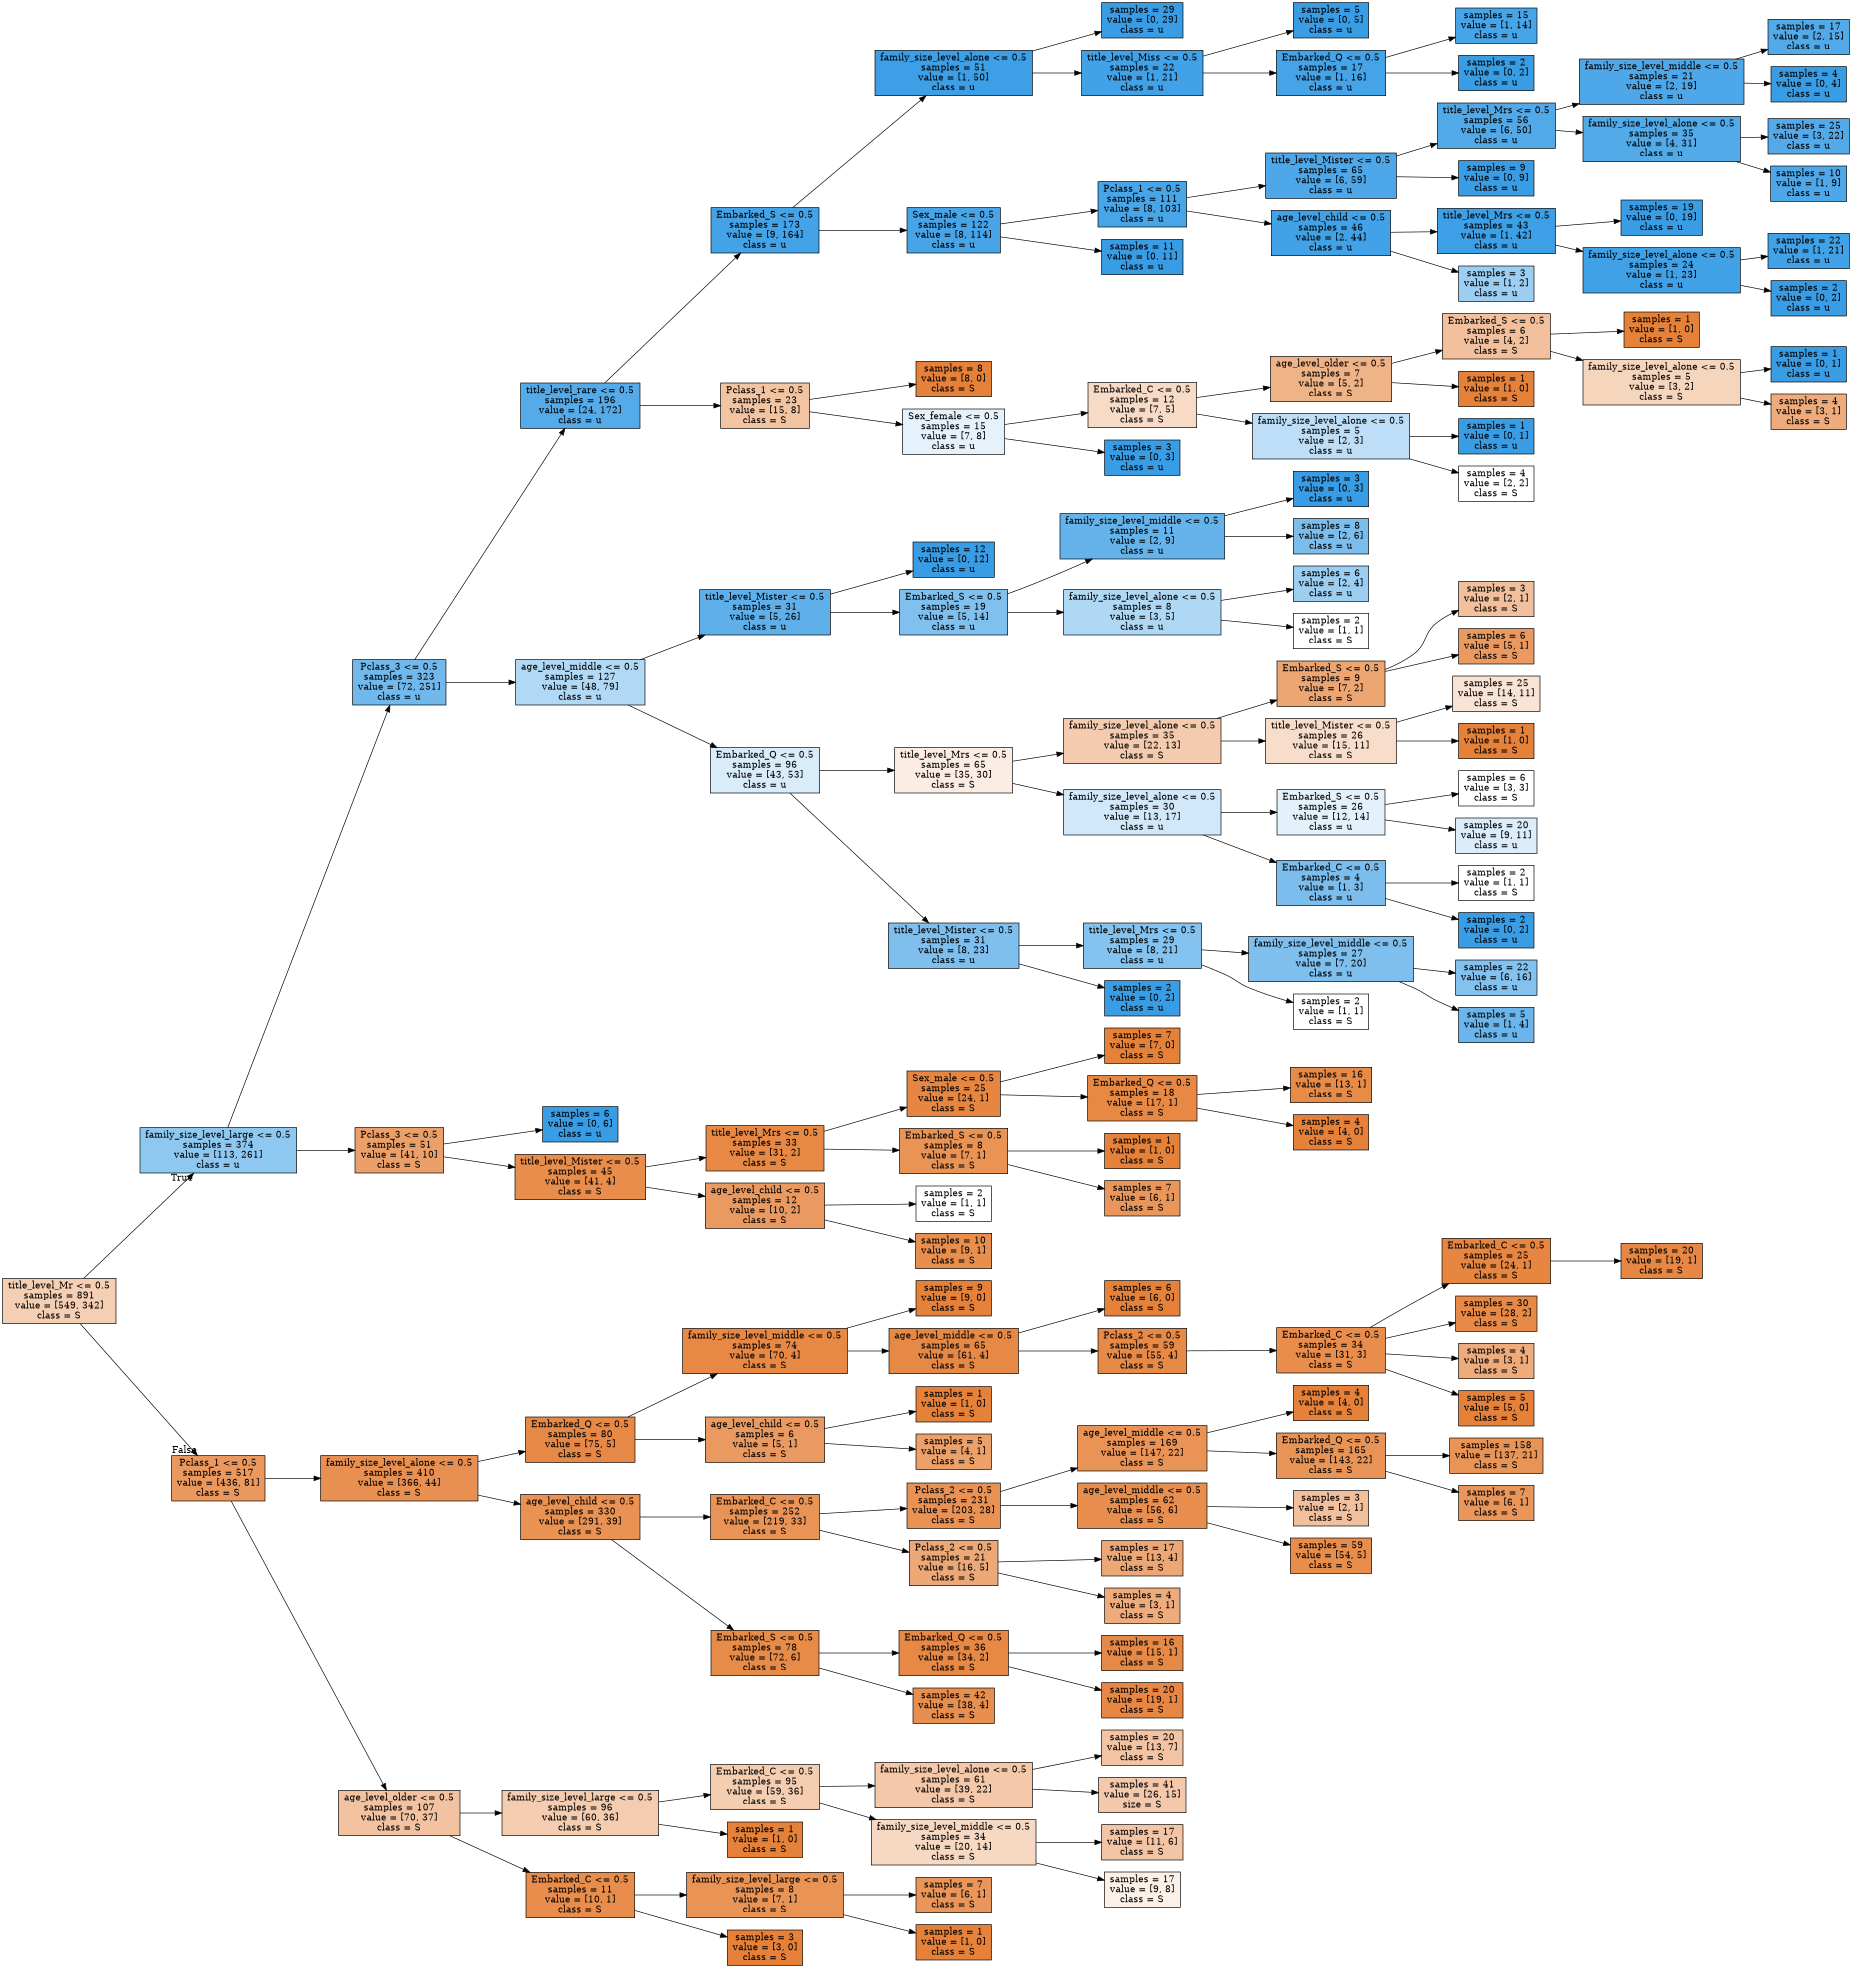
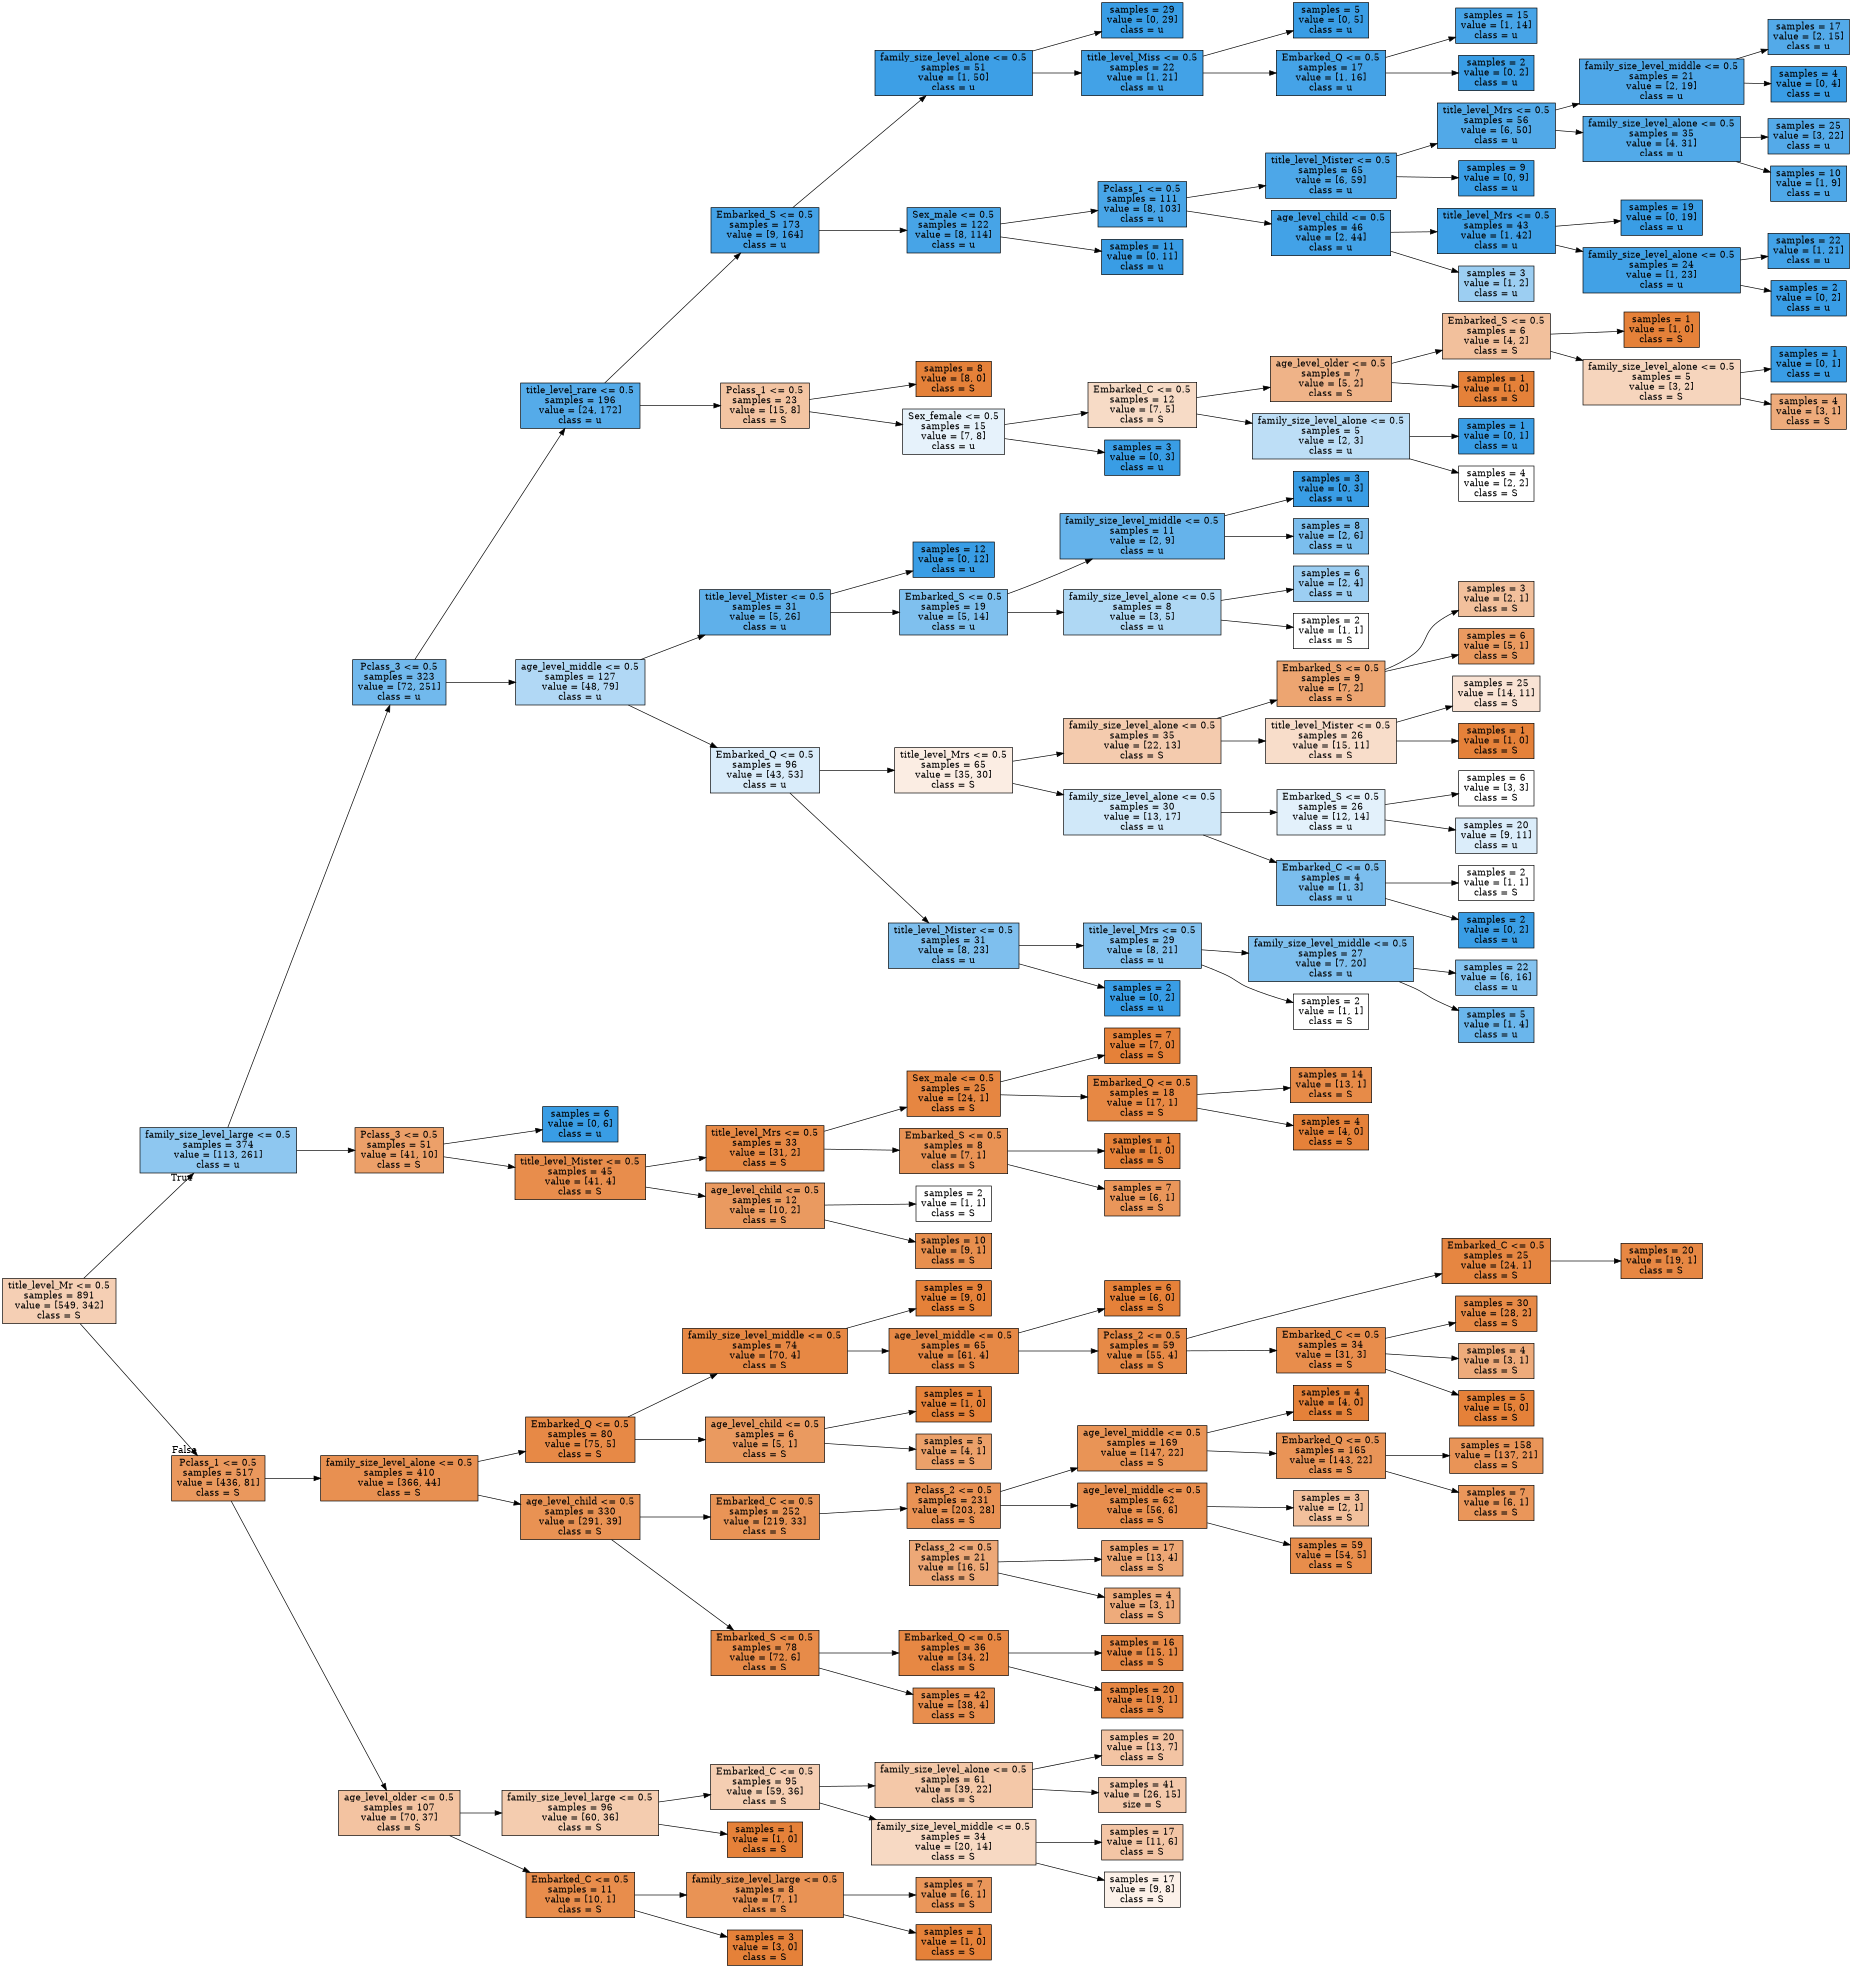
node "samples = 16 value = [13, 1] class = S": label "samples = 16 value = [13, 1] class = S" -> "samples = 14 value = [13, 1] class = S"
edge "Embarked_C <= 0.5 samples = 34 value = [31, 3] class = S" -> "Embarked_C <= 0.5 samples = 25 value = [24, 1] class = S": now "Pclass_2 <= 0.5 samples = 59 value = [55, 4] class = S" -> "Embarked_C <= 0.5 samples = 25 value = [24, 1] class = S"
edge "Embarked_C <= 0.5 samples = 252 value = [219, 33] class = S" -> "Pclass_2 <= 0.5 samples = 21 value = [16, 5] class = S": removed
